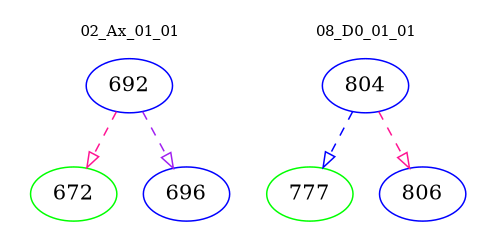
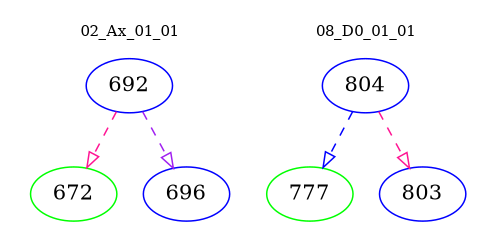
node "806": label "806" -> "803"
